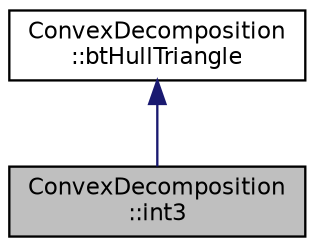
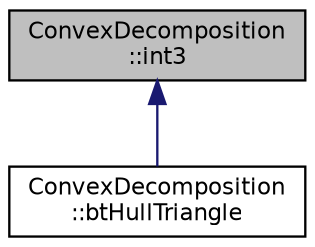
edge "ConvexDecomposition ::int3" -> "ConvexDecomposition ::btHullTriangle": reversed
